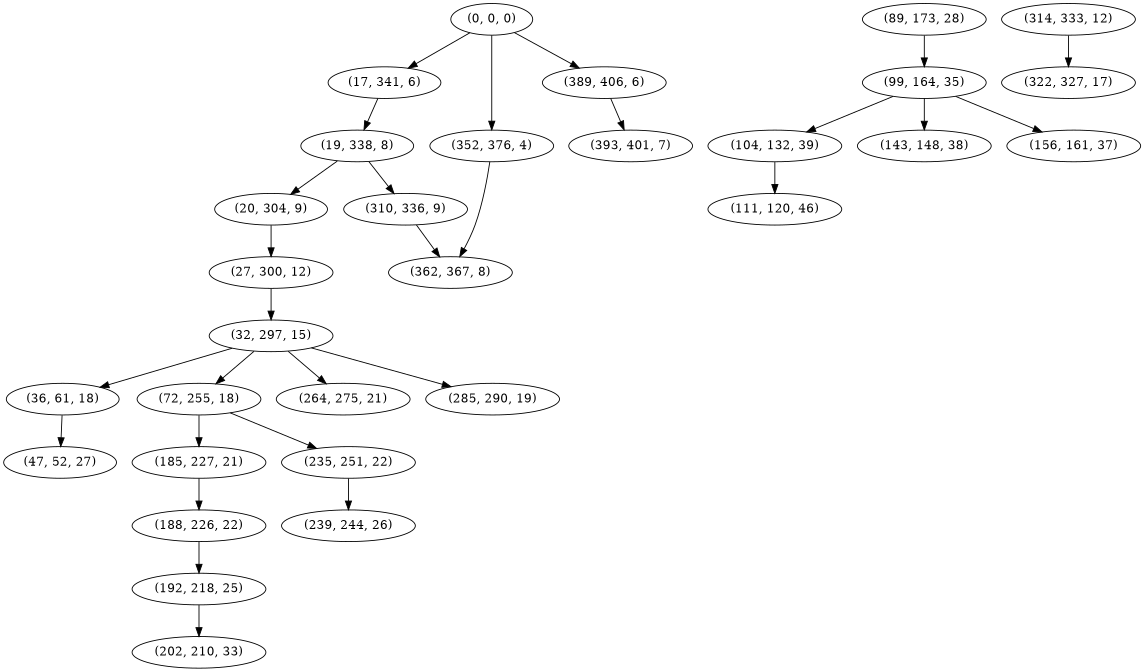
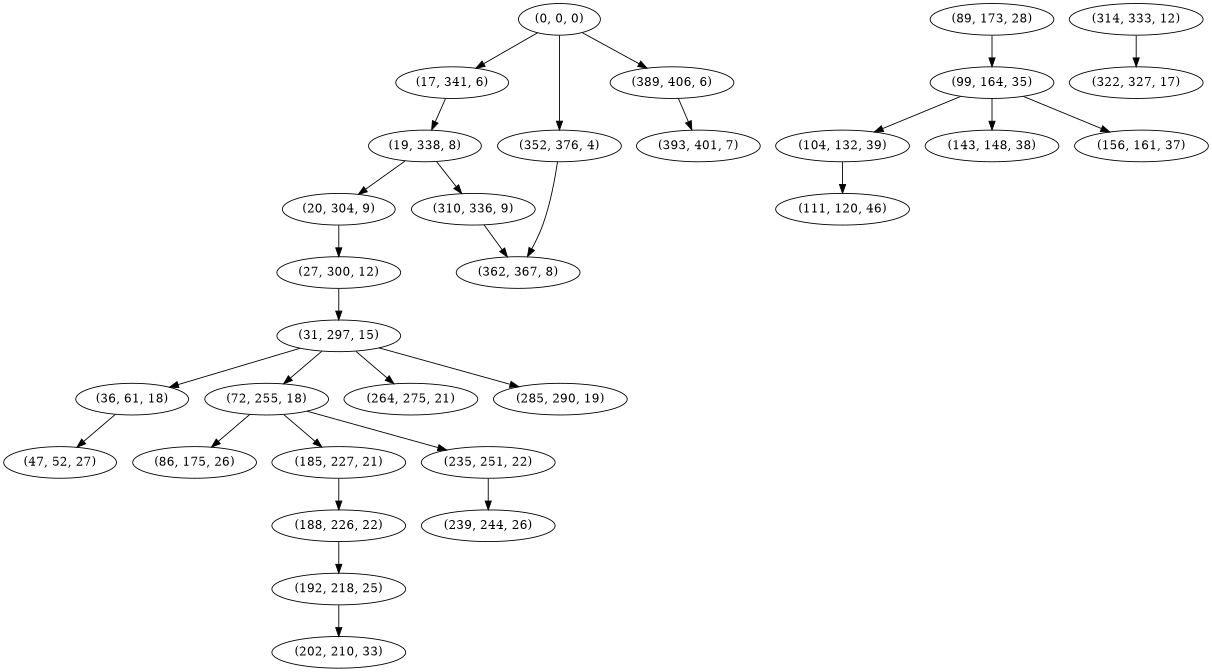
node "(32, 297, 15)": label "(32, 297, 15)" -> "(31, 297, 15)"
node "(86, 175, 26)": added
